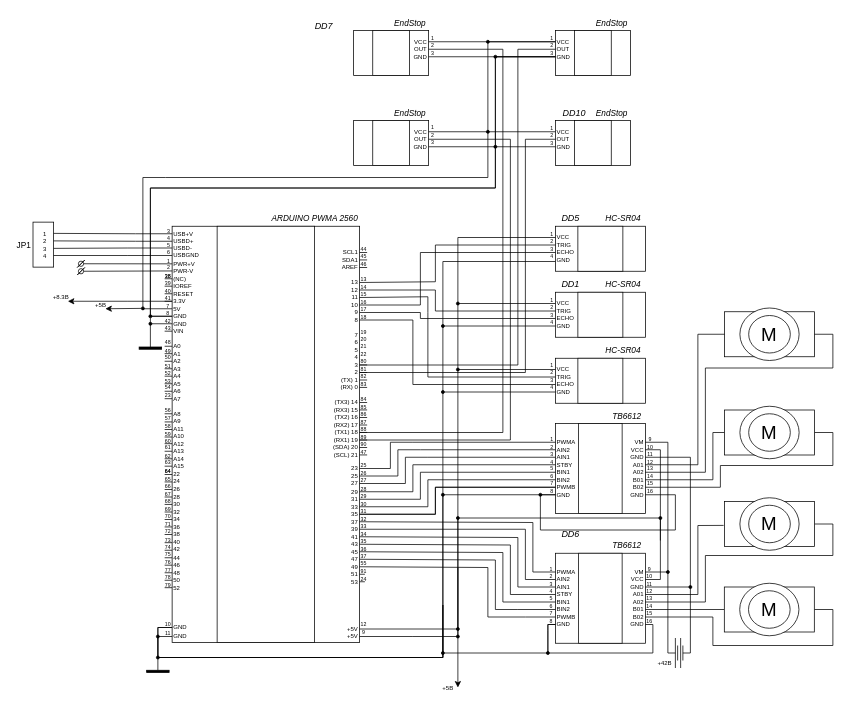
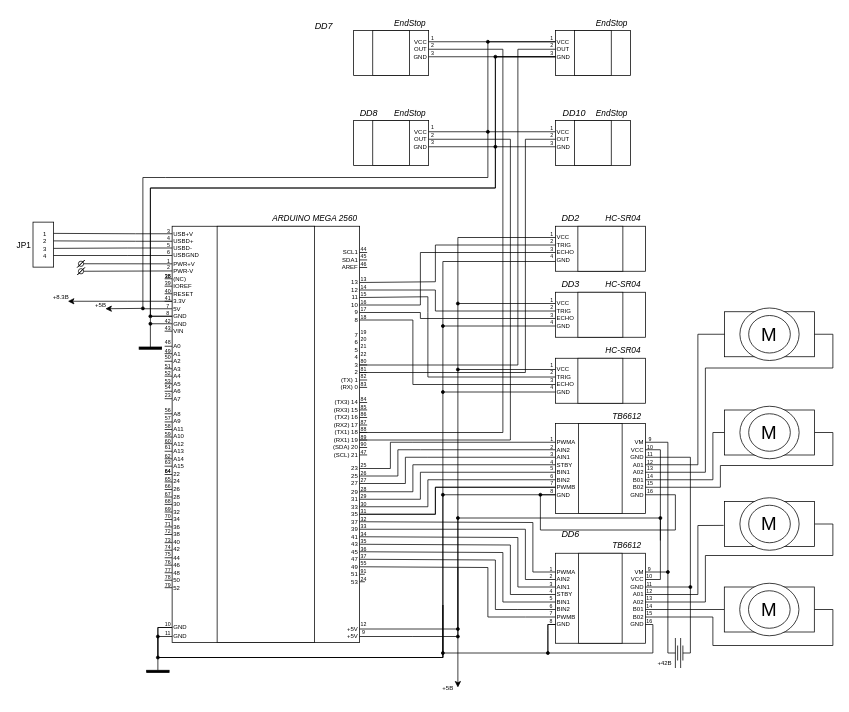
node "DD8": added
node "ARDUINO PWMA 2560": label "ARDUINO PWMA 2560" -> "ARDUINO MEGA 2560"
node "DD5": label "DD5" -> "DD2"
node "DD1": label "DD1" -> "DD3"
